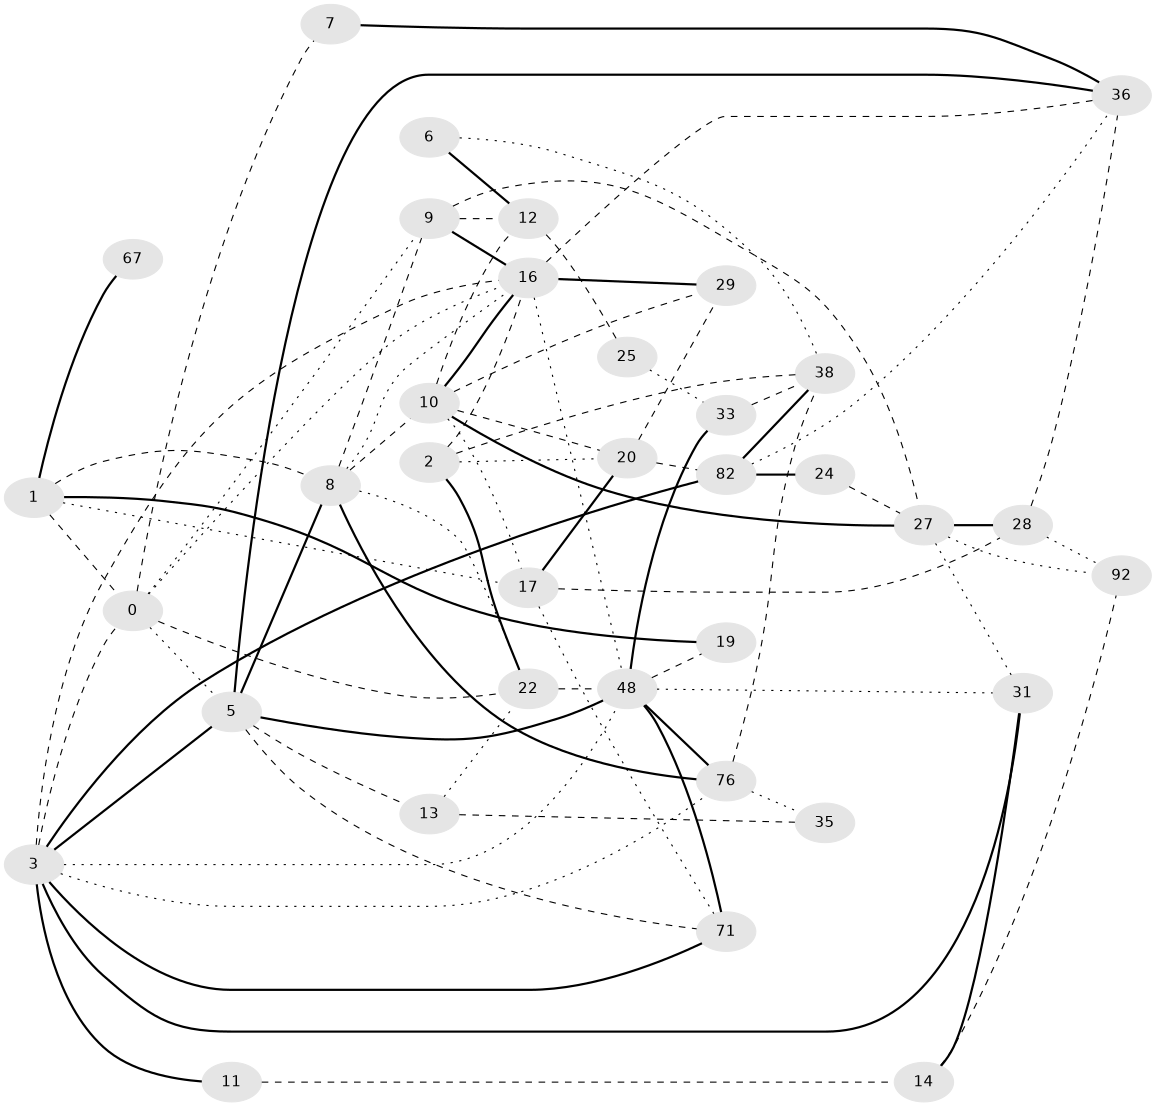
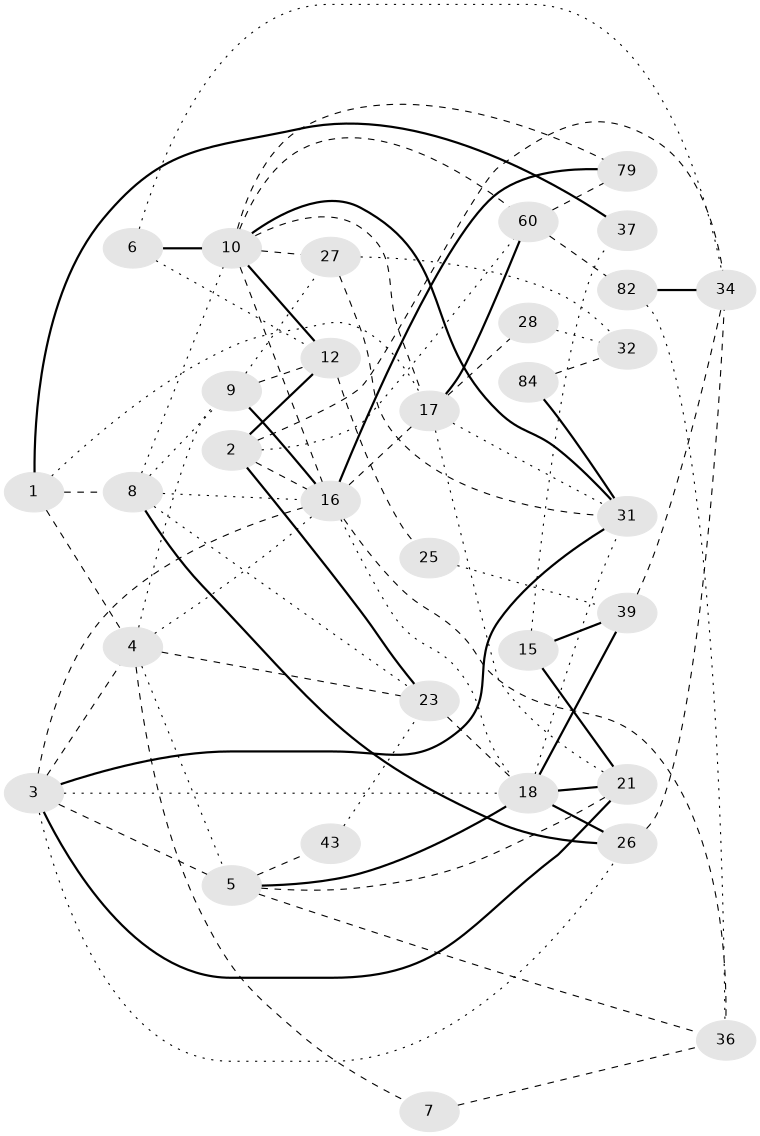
edge "7" -- "36": style bold -> dashed
edge "36" -- "5": style bold -> dashed
edge "6" -- "12": style bold -> dotted
edge "9" -- "27": style dashed -> dotted
edge "6" -- "10": added
node "67": label "67" -> "37"
node "29": label "29" -> "79"
edge "12" -- "10": style dashed -> bold
edge "36" -- "28": removed
edge "10" -- "31": added
edge "16" -- "10": style bold -> dashed
edge "9" -- "8": style dashed -> dotted
node "38": label "38" -> "34"
edge "12" -- "2": added
node "33": label "33" -> "39"
edge "10" -- "8": style dashed -> dotted
edge "17" -- "16": added
node "20": label "20" -> "60"
edge "17" -- "31": added
node "24": removed
edge "10" -- "17": style dotted -> dashed
edge "10" -- "27": style bold -> dashed
edge "27" -- "28": removed
node "92": label "92" -> "32"
edge "8" -- "5": removed
edge "82" -- "3": removed
edge "27" -- "31": style dotted -> dashed
node "0": label "0" -> "4"
node "19": removed
node "15": added
node "22": label "22" -> "23"
node "48": label "48" -> "18"
node "76": label "76" -> "26"
edge "5" -- "3": style bold -> dashed
node "13": label "13" -> "43"
node "35": removed
node "71": label "71" -> "21"
node "11": removed
node "14": label "14" -> "84"
